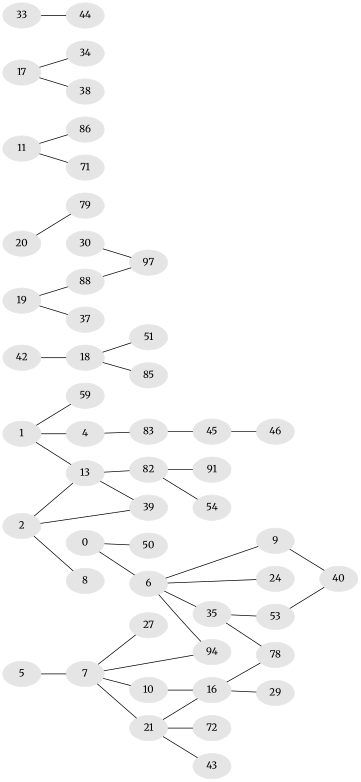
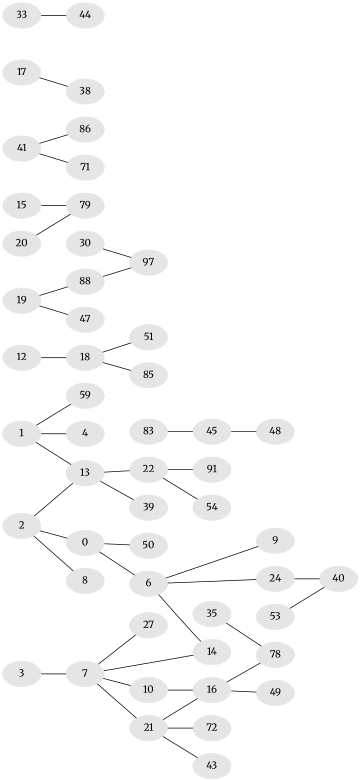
node "34": removed
node "11": label "11" -> "41"
node "15": added
node "37": label "37" -> "47"
node "42": label "42" -> "12"
node "46": label "46" -> "48"
edge "83" -- "4": removed
node "82": label "82" -> "22"
edge "39" -- "2": now "0" -- "2"
edge "9" -- "40": now "24" -- "40"
edge "6" -- "35": removed
edge "35" -- "53": removed
node "94": label "94" -> "14"
node "5": label "5" -> "3"
node "29": label "29" -> "49"
